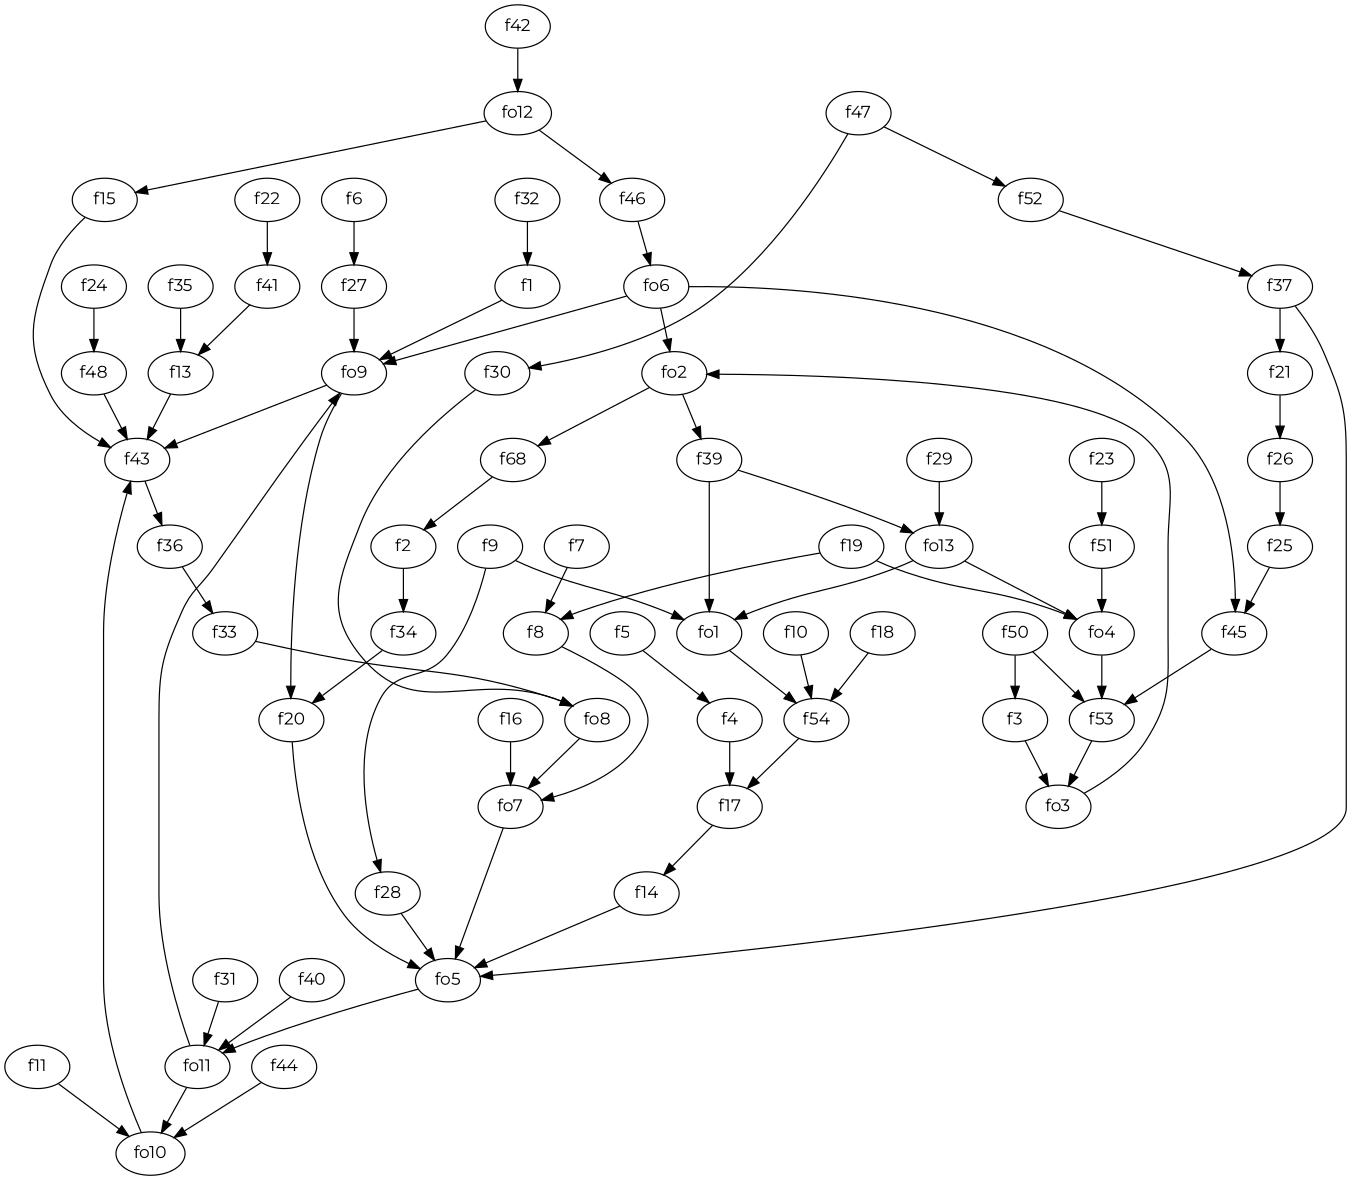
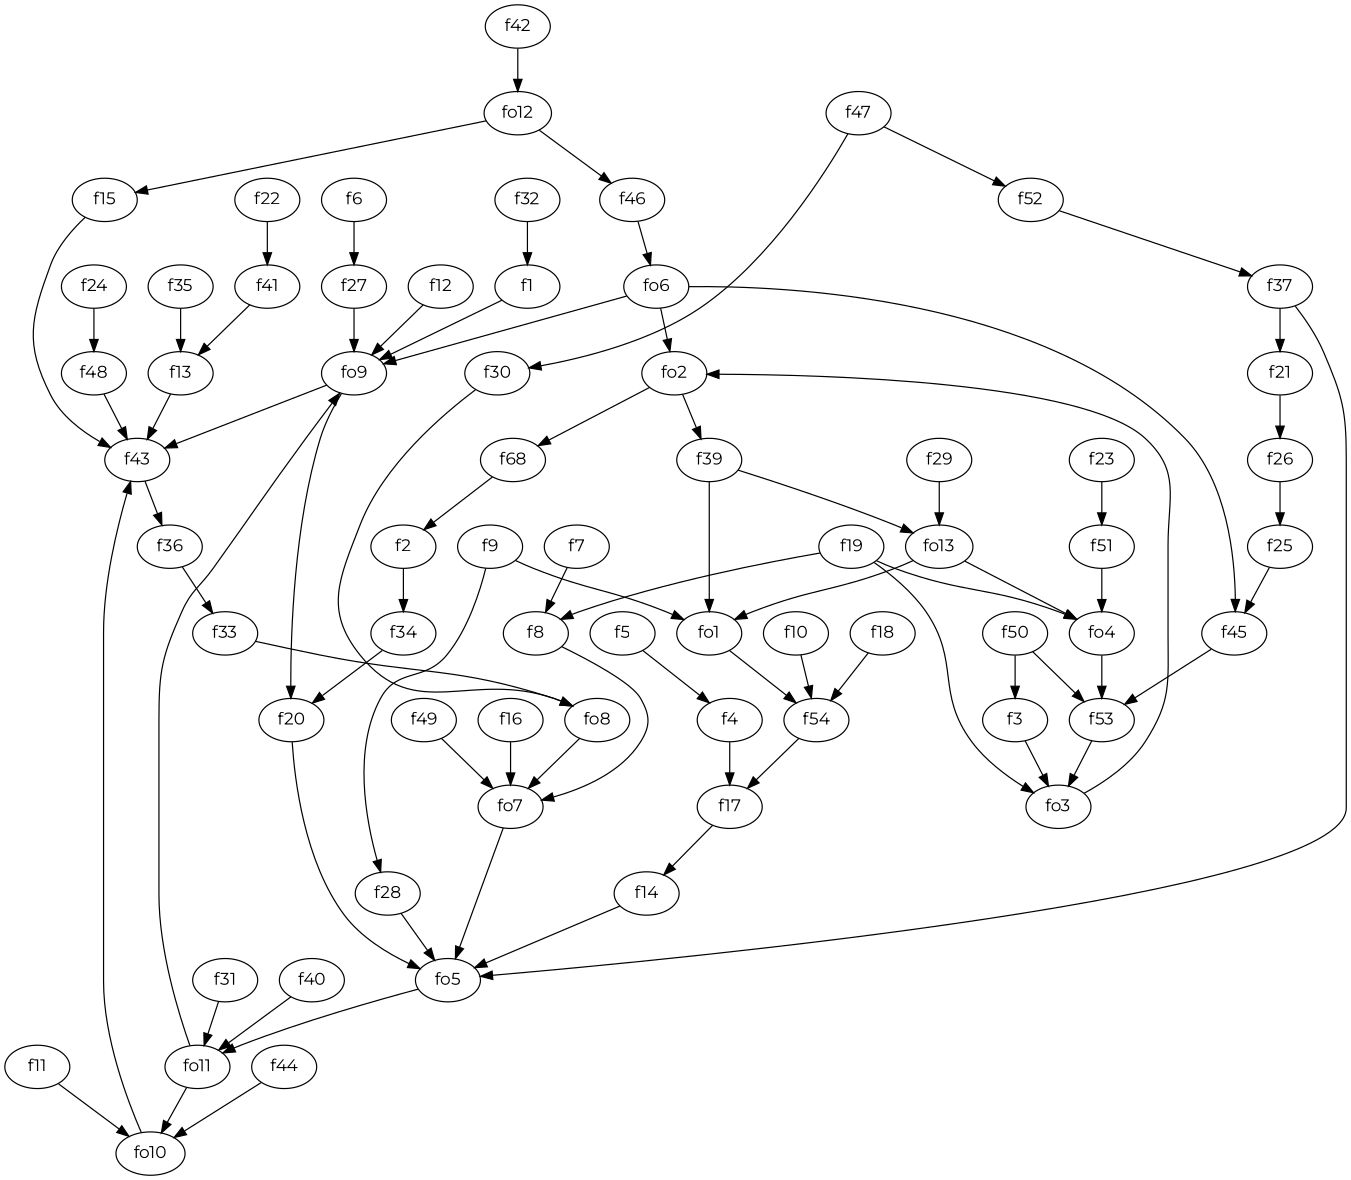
node "f12": added
edge "f19" -> "fo3": added
node "f49": added
